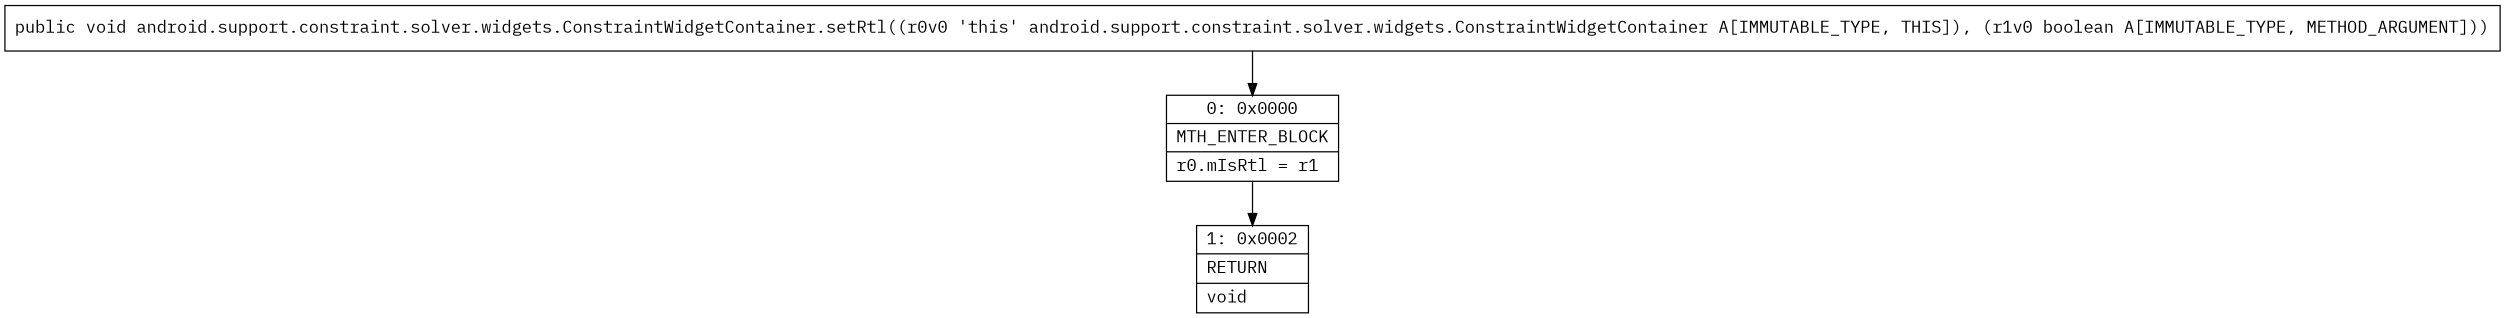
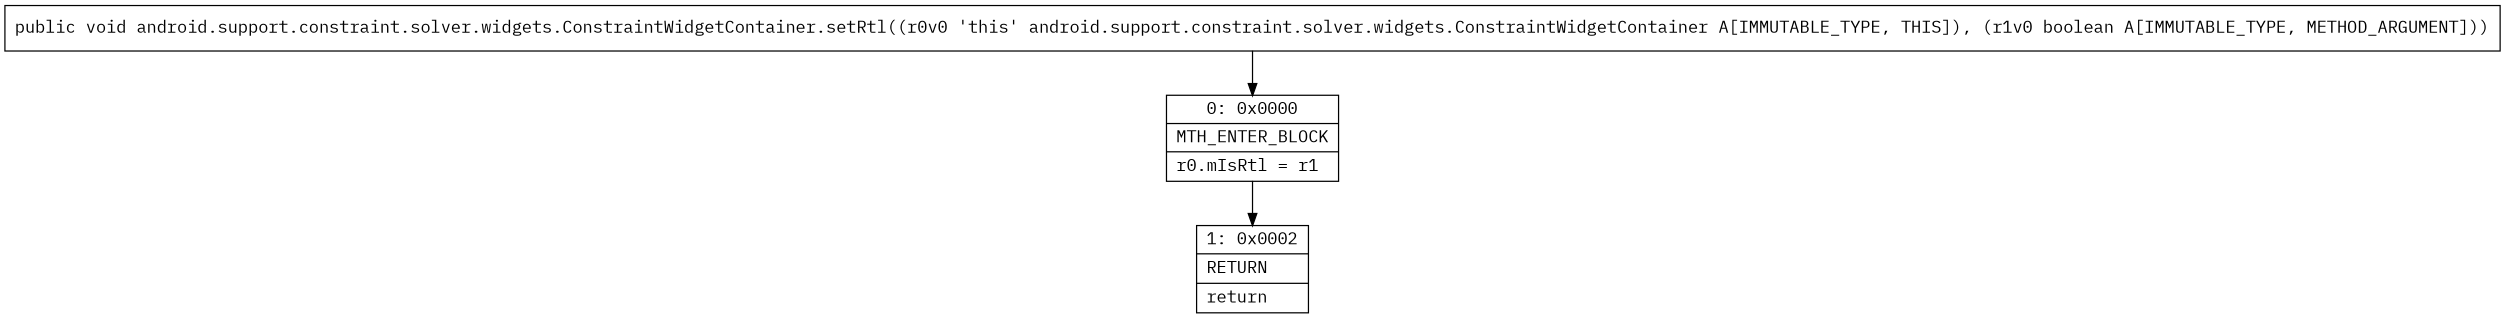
node "1: 0x0002": text "void" -> "return"
